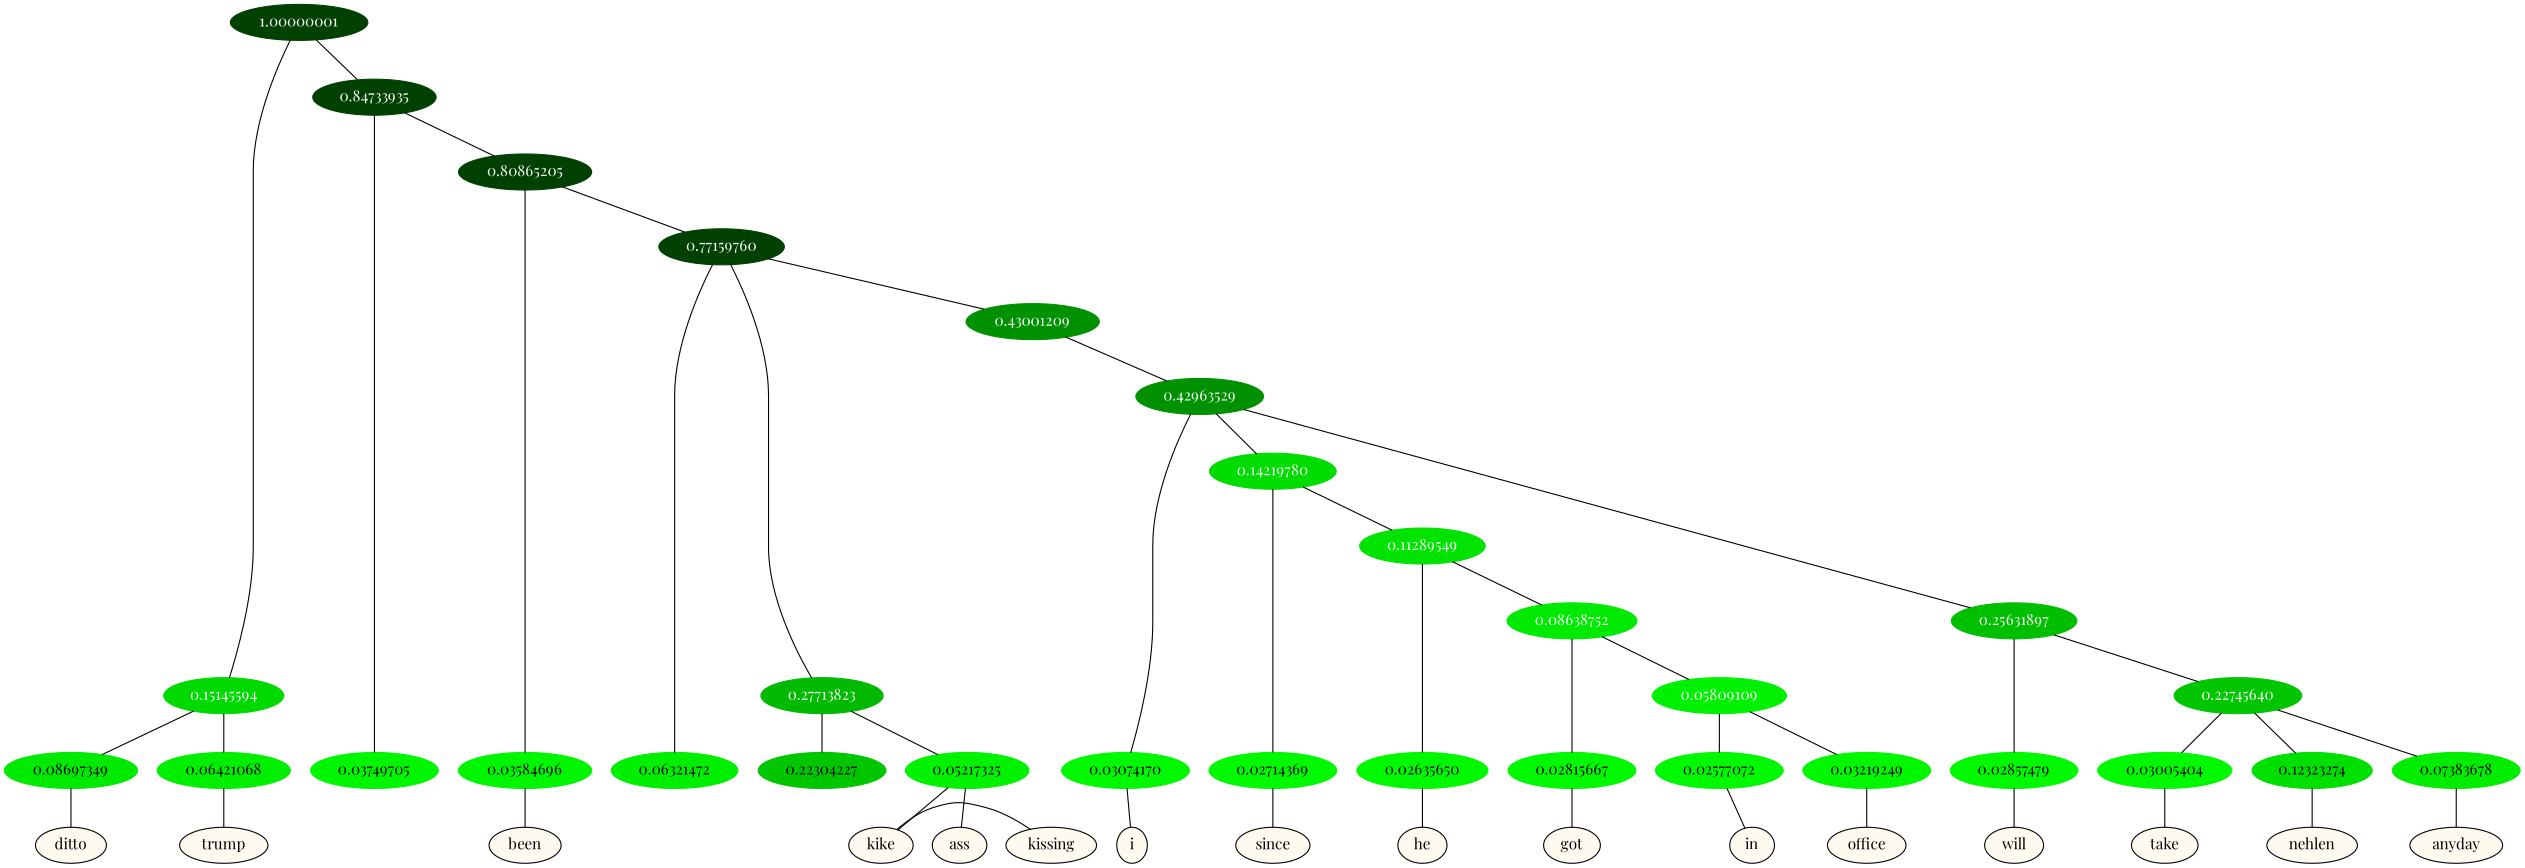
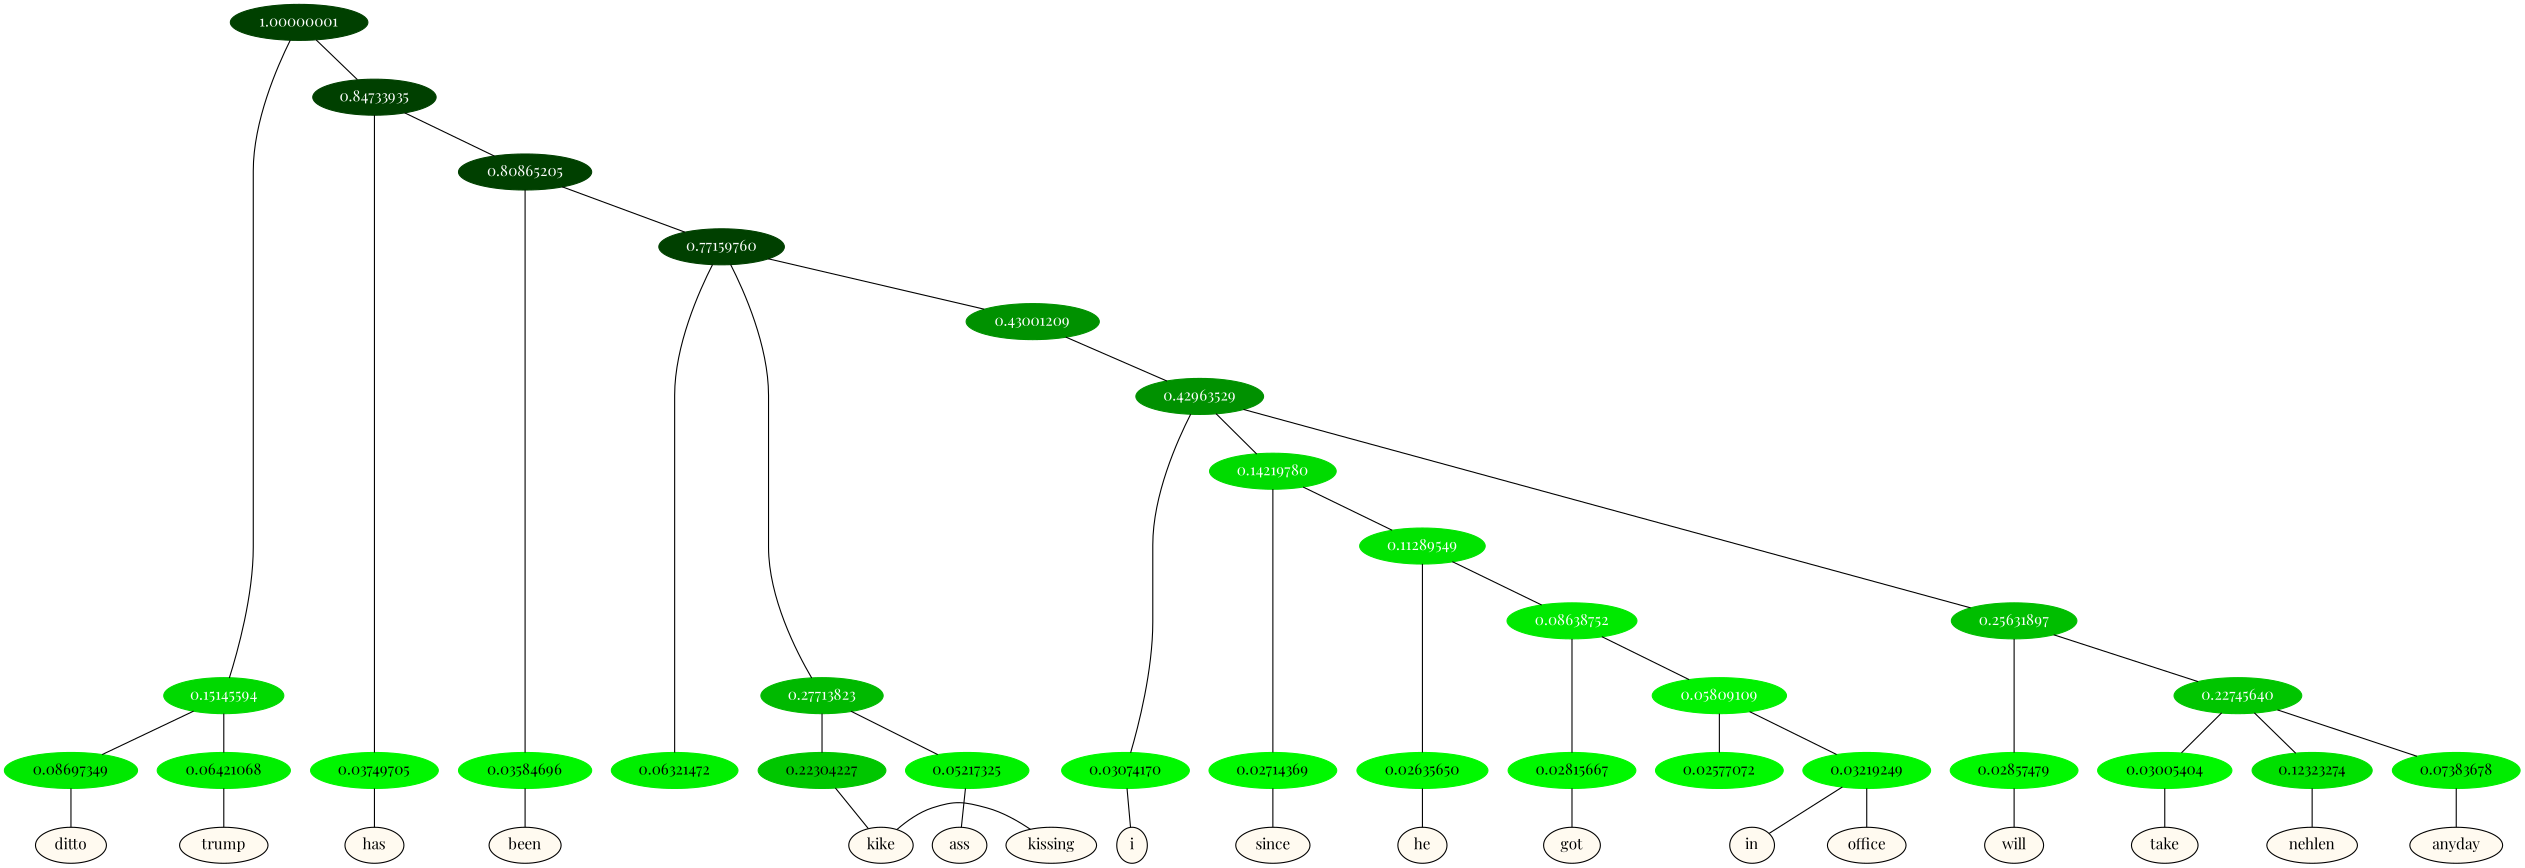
edge "0.05217325" -- "kike": now "0.22304227" -- "kike"
edge "0.02577072" -- "in": now "0.03219249" -- "in"
node "has": added
